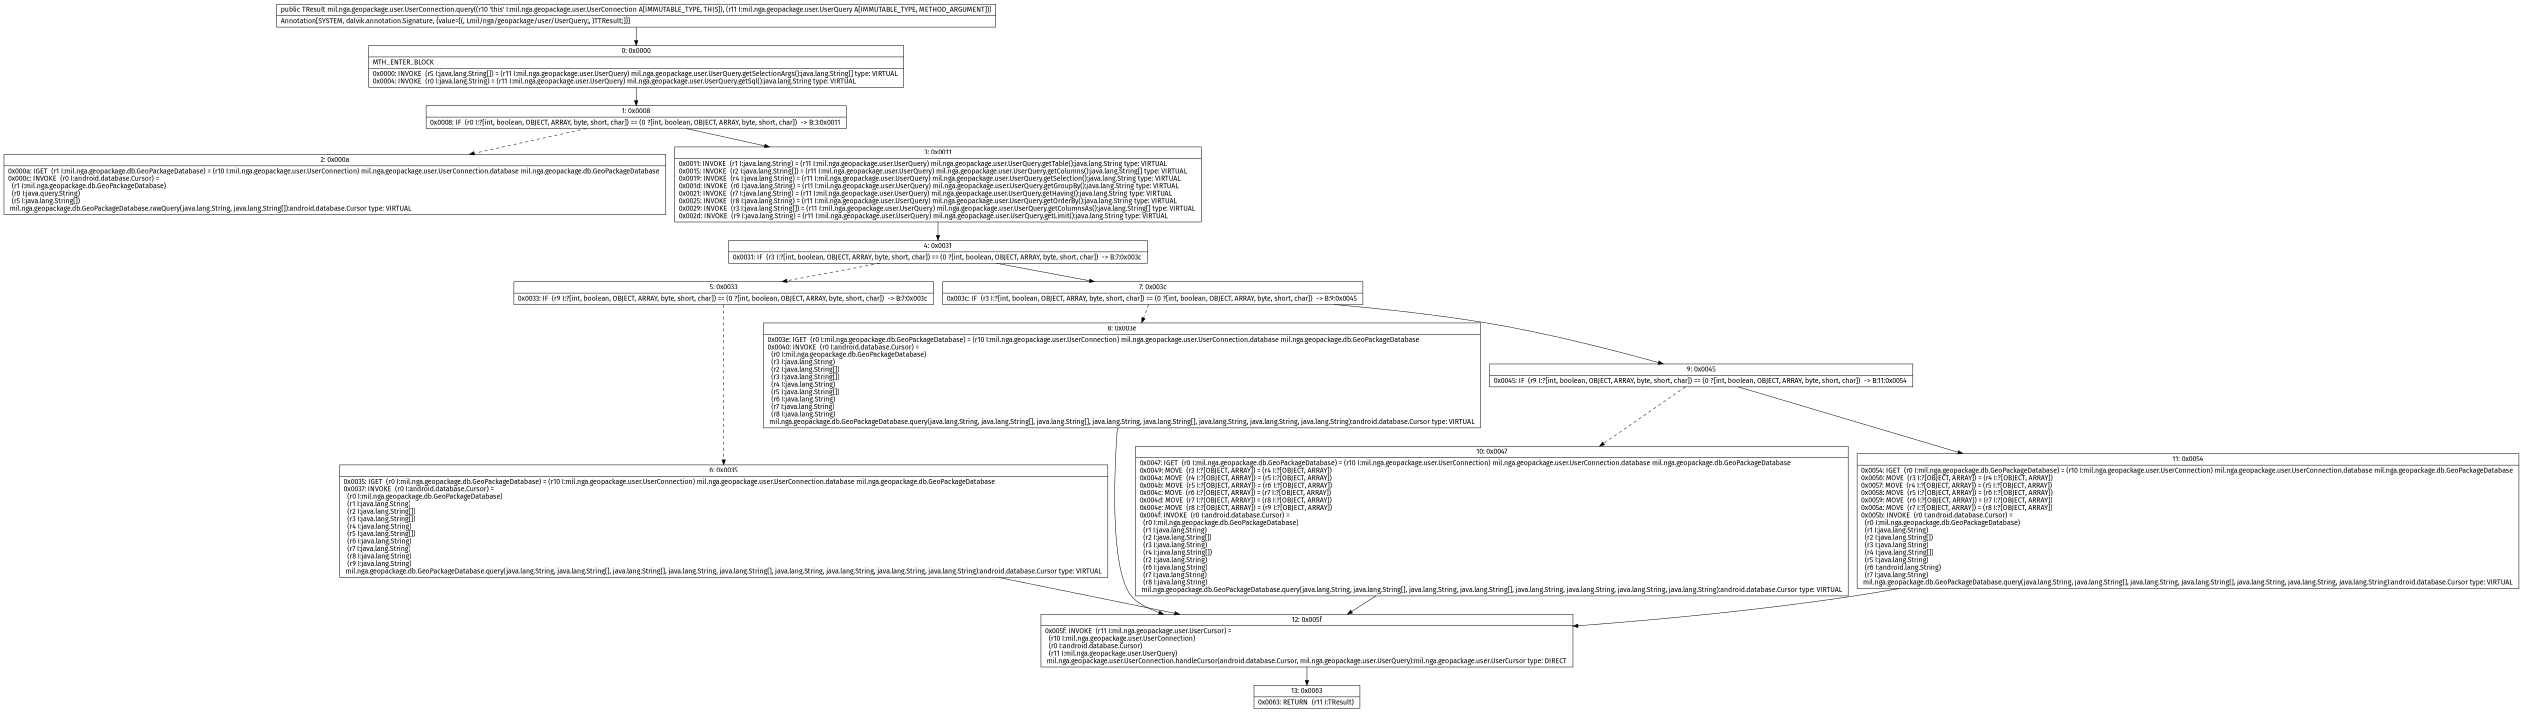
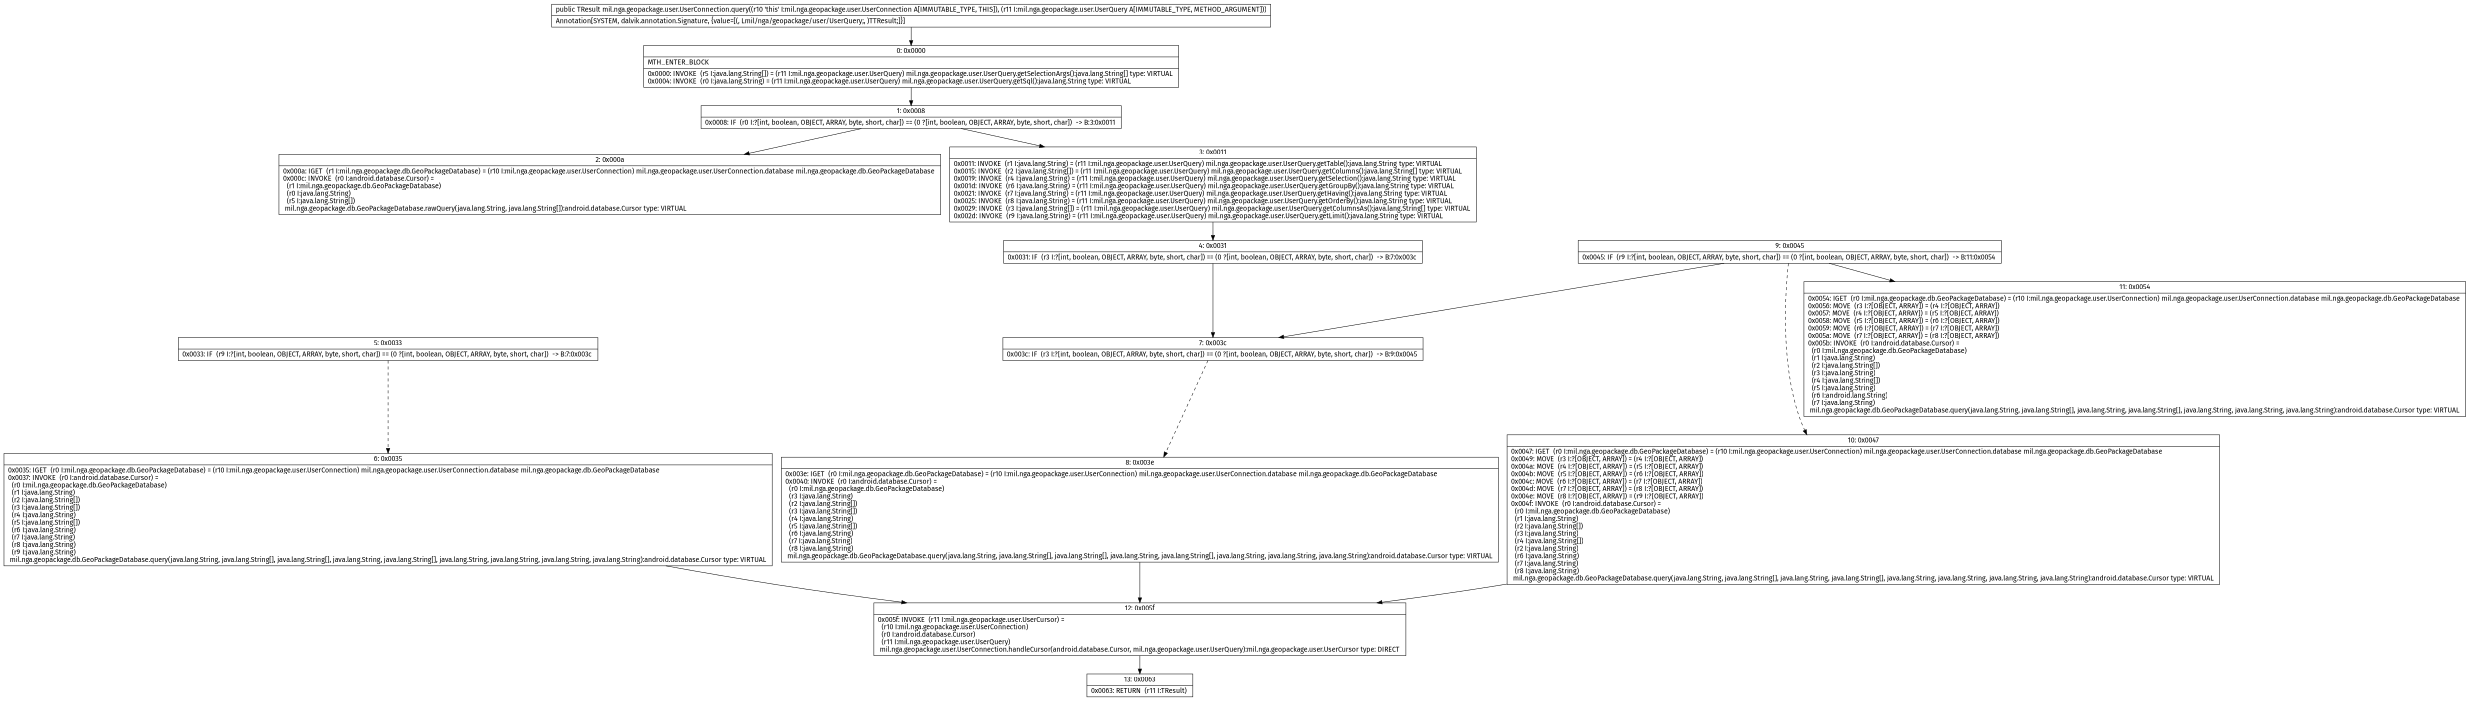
edge "1: 0x0008" -> "2: 0x000a": style dashed -> solid
node "2: 0x000a": text "(r0 I:java.query.String)" -> "(r0 I:java.lang.String)"
edge "4: 0x0031" -> "5: 0x0033": removed
edge "7: 0x003c" -> "9: 0x0045": reversed
edge "11: 0x0054" -> "12: 0x005f": removed
